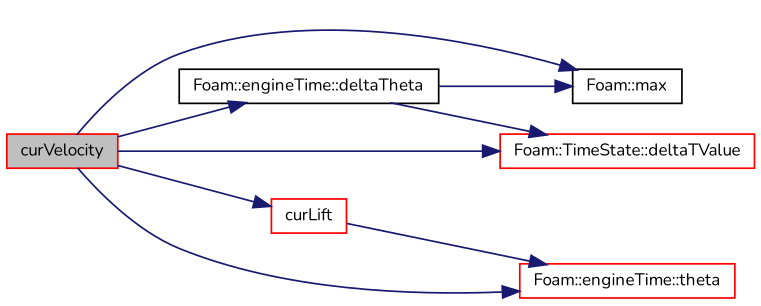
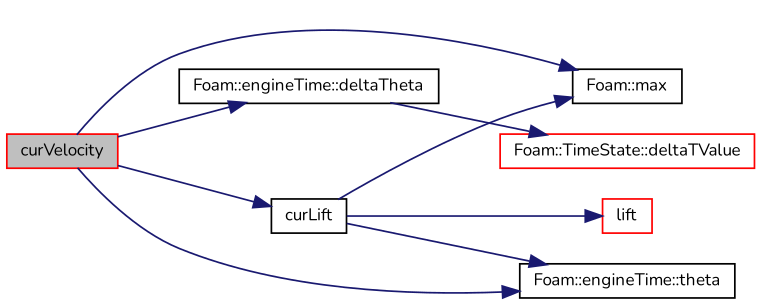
edge "Foam::engineTime::deltaTheta" -> "Foam::max": now "curLift" -> "Foam::max"
edge "curVelocity" -> "Foam::TimeState::deltaTValue": removed
node "curLift": color red -> black
node "lift": added
node "Foam::engineTime::theta": color red -> black
